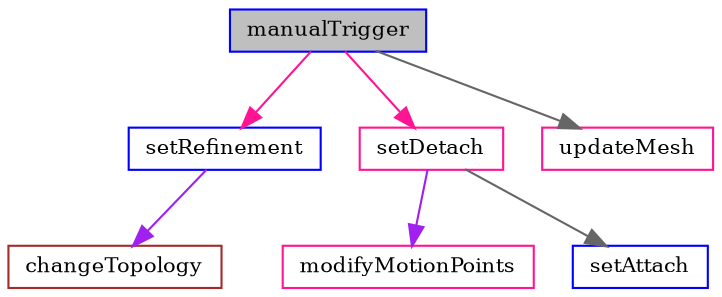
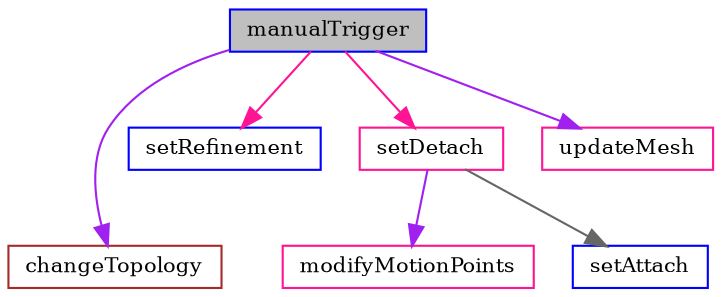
edge "manualTrigger" -> "updateMesh": color gray40 -> purple
edge "setRefinement" -> "changeTopology": now "manualTrigger" -> "changeTopology"
